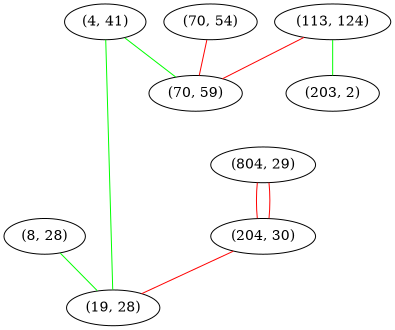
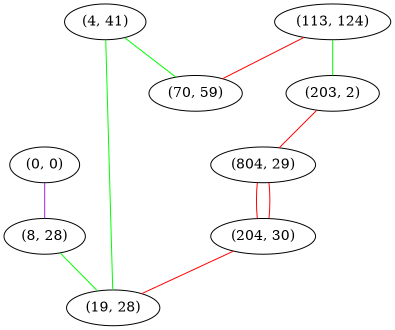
node "(70, 54)": removed
edge "(203, 2)" -- "(804, 29)": added
node "(0, 0)": added
